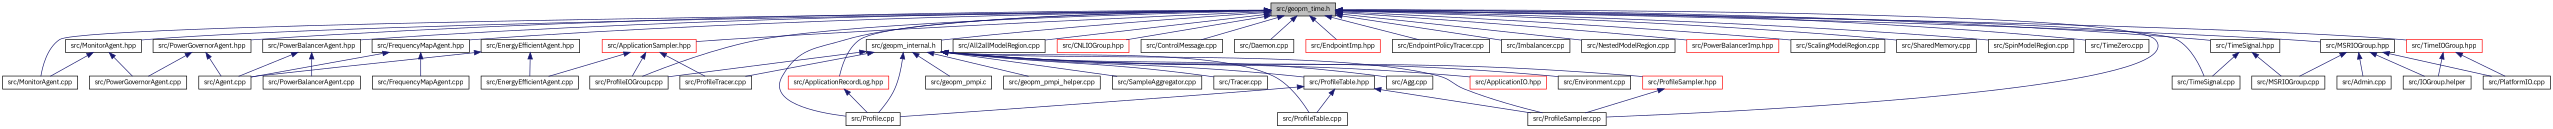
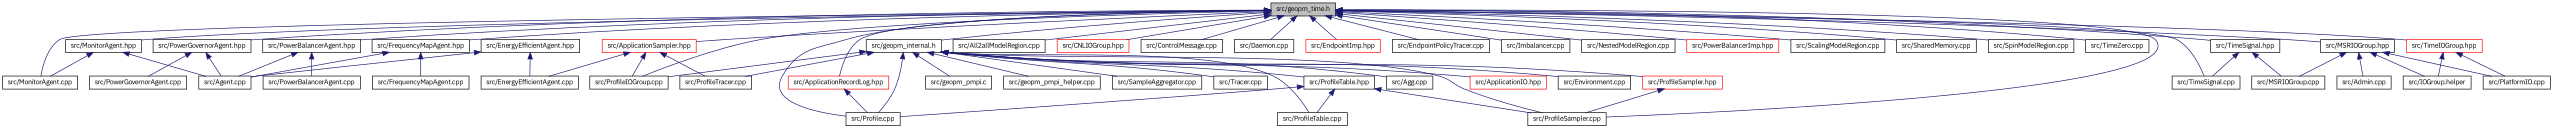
edge "src/PowerGovernorAgent.cpp" -> "src/MonitorAgent.hpp": now "src/Agent.cpp" -> "src/MonitorAgent.hpp"
